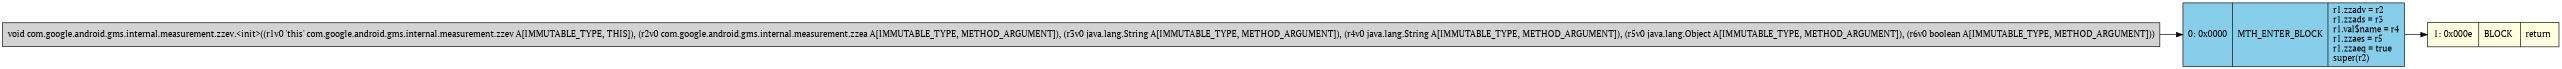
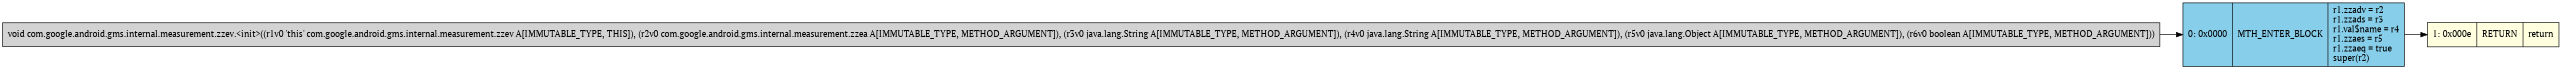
node "1: 0x000e": text "BLOCK" -> "RETURN"
